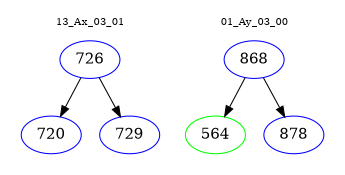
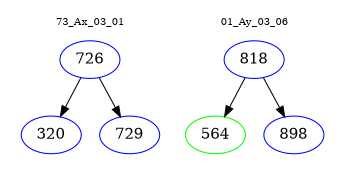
cluster "13_Ax_03_01": label "13_Ax_03_01" -> "73_Ax_03_01"
cluster "01_Ay_03_00": label "01_Ay_03_00" -> "01_Ay_03_06"
node "868": label "868" -> "818"
node "720": label "720" -> "320"
node "878": label "878" -> "898"
